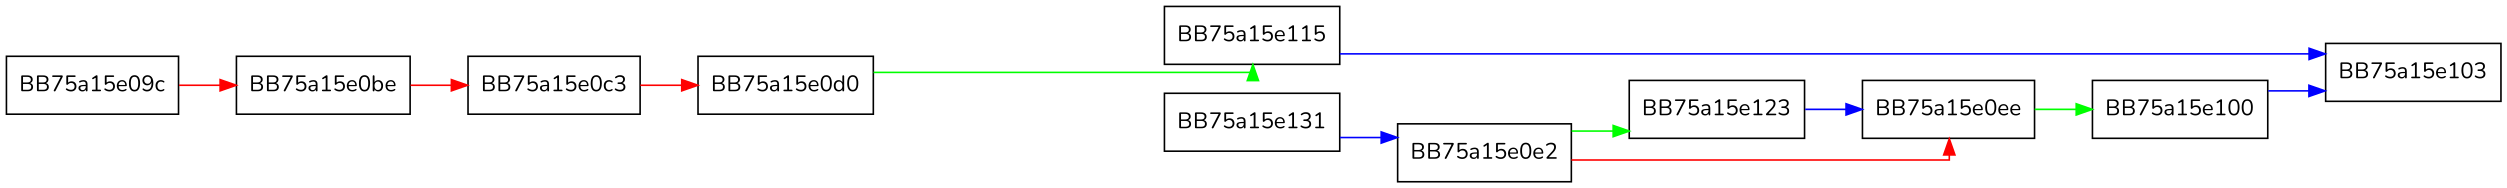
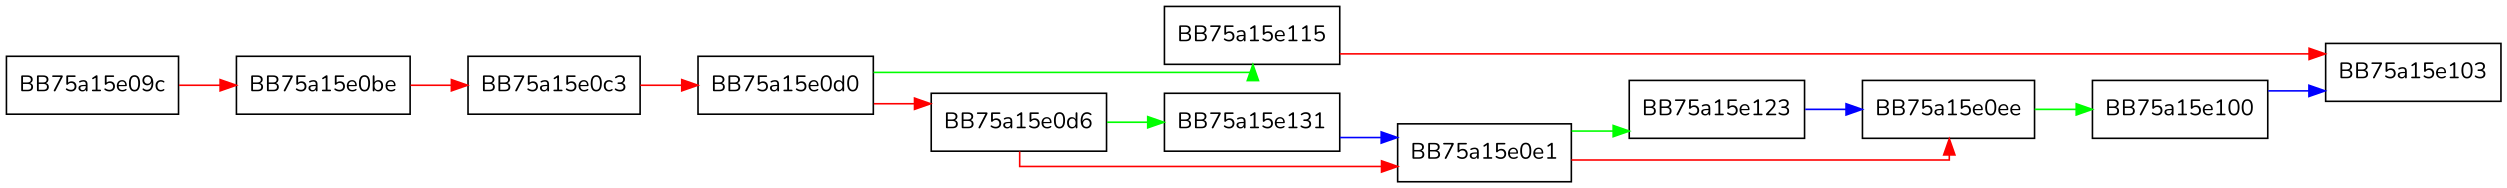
edge "BB75a15e115" -> "BB75a15e103": color blue -> red
node "BB75a15e0d6": added
node "BB75a15e0e2": label "BB75a15e0e2" -> "BB75a15e0e1"
